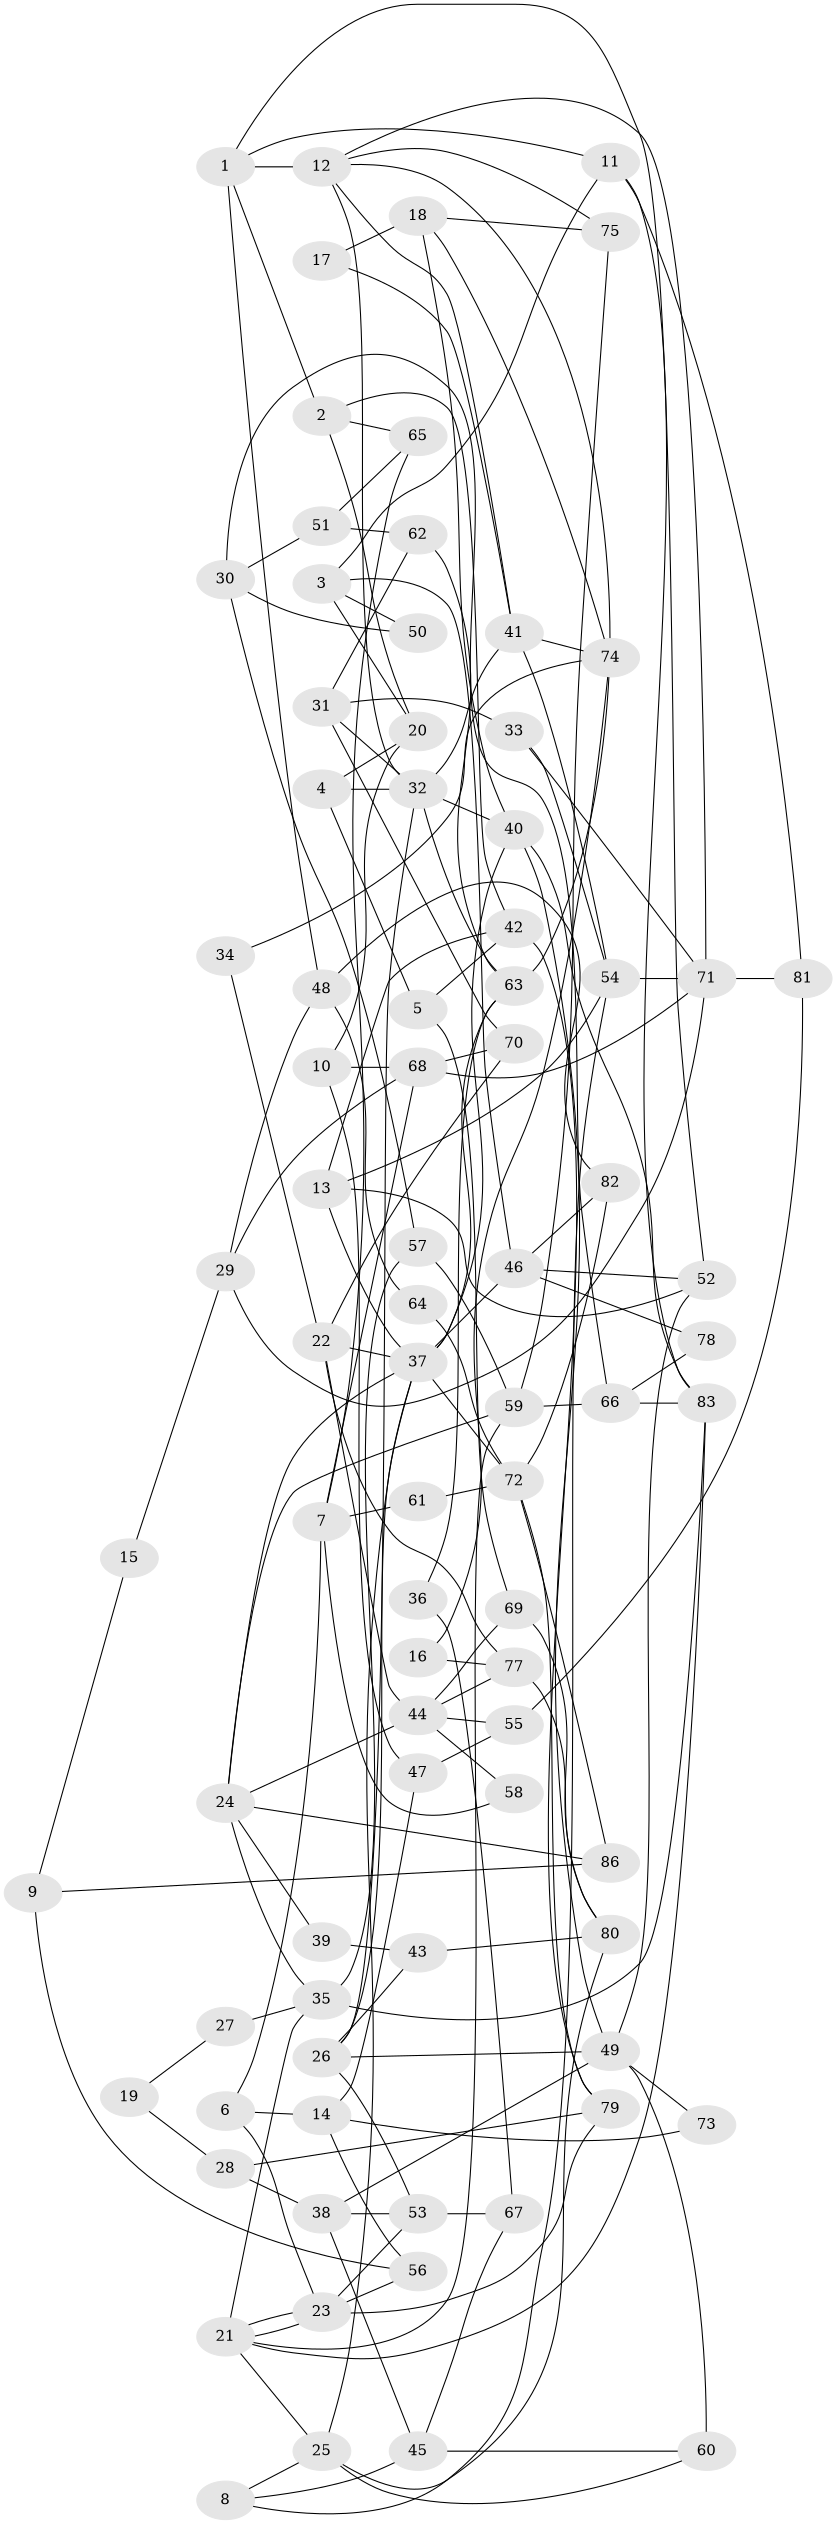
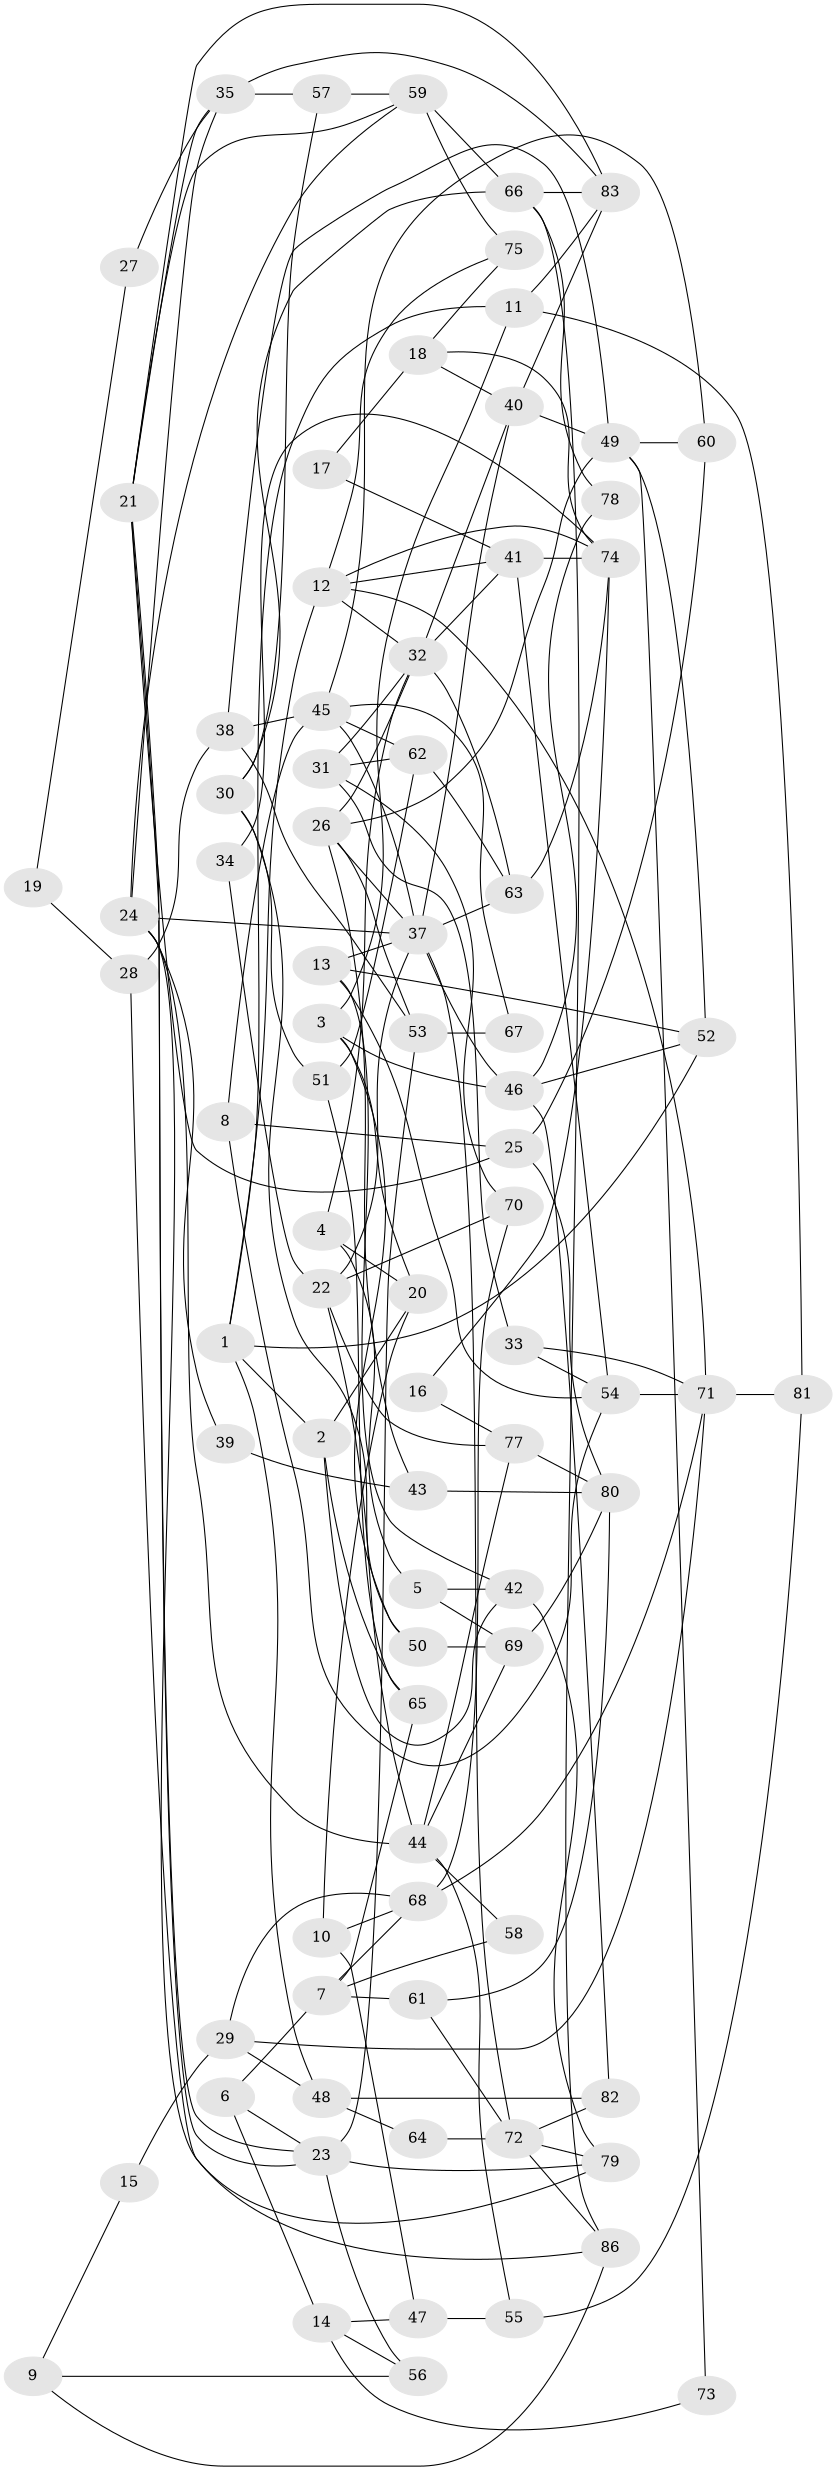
edge "45" -- "62": added
edge "66" -- "86": added
node "36": removed
edge "50" -- "69": added
edge "37" -- "25": now "37" -- "45"
edge "80" -- "61": added
